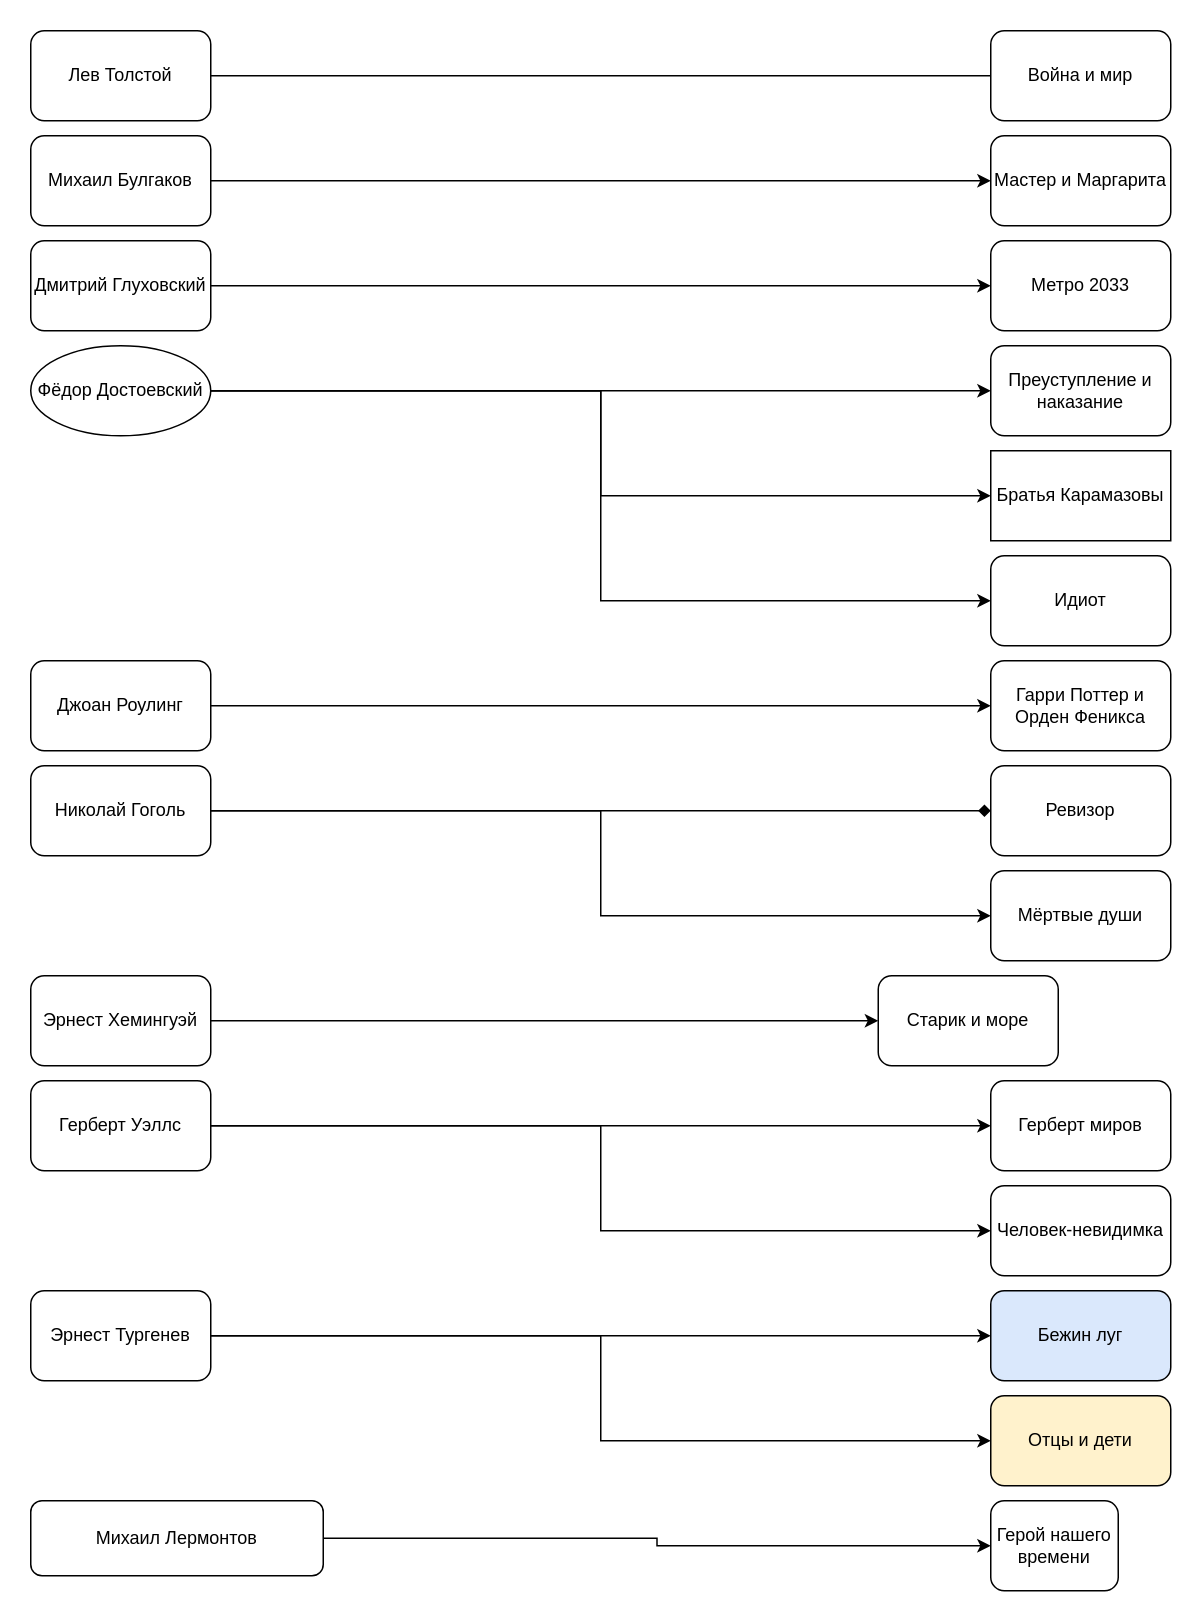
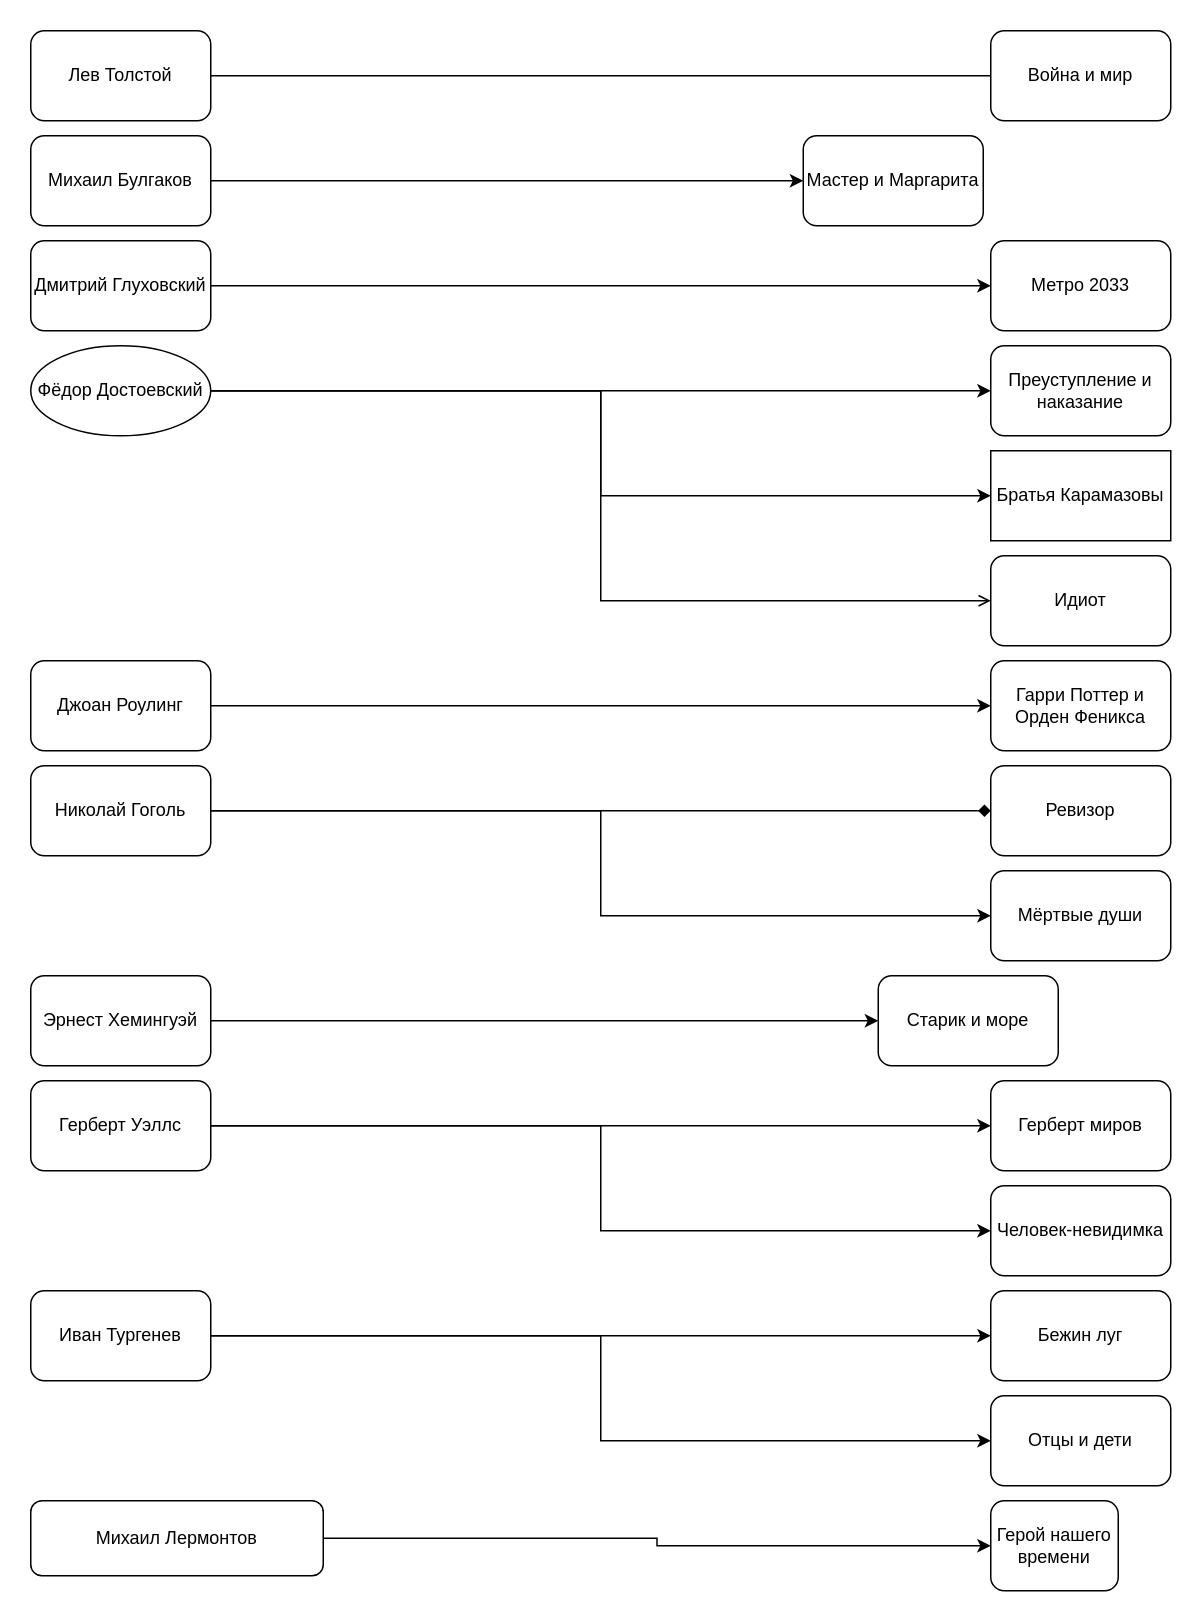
node "Мастер и Маргарита": moved (1081, 181) -> (893, 181)
edge "Фёдор Достоевский" -> "Идиот": arrowhead classic -> open
node "Эрнест Тургенев": label "Эрнест Тургенев" -> "Иван Тургенев"
node "Бежин луг": fillcolor #dae8fc -> #ffffff
node "Отцы и дети": fillcolor #fff2cc -> #ffffff
